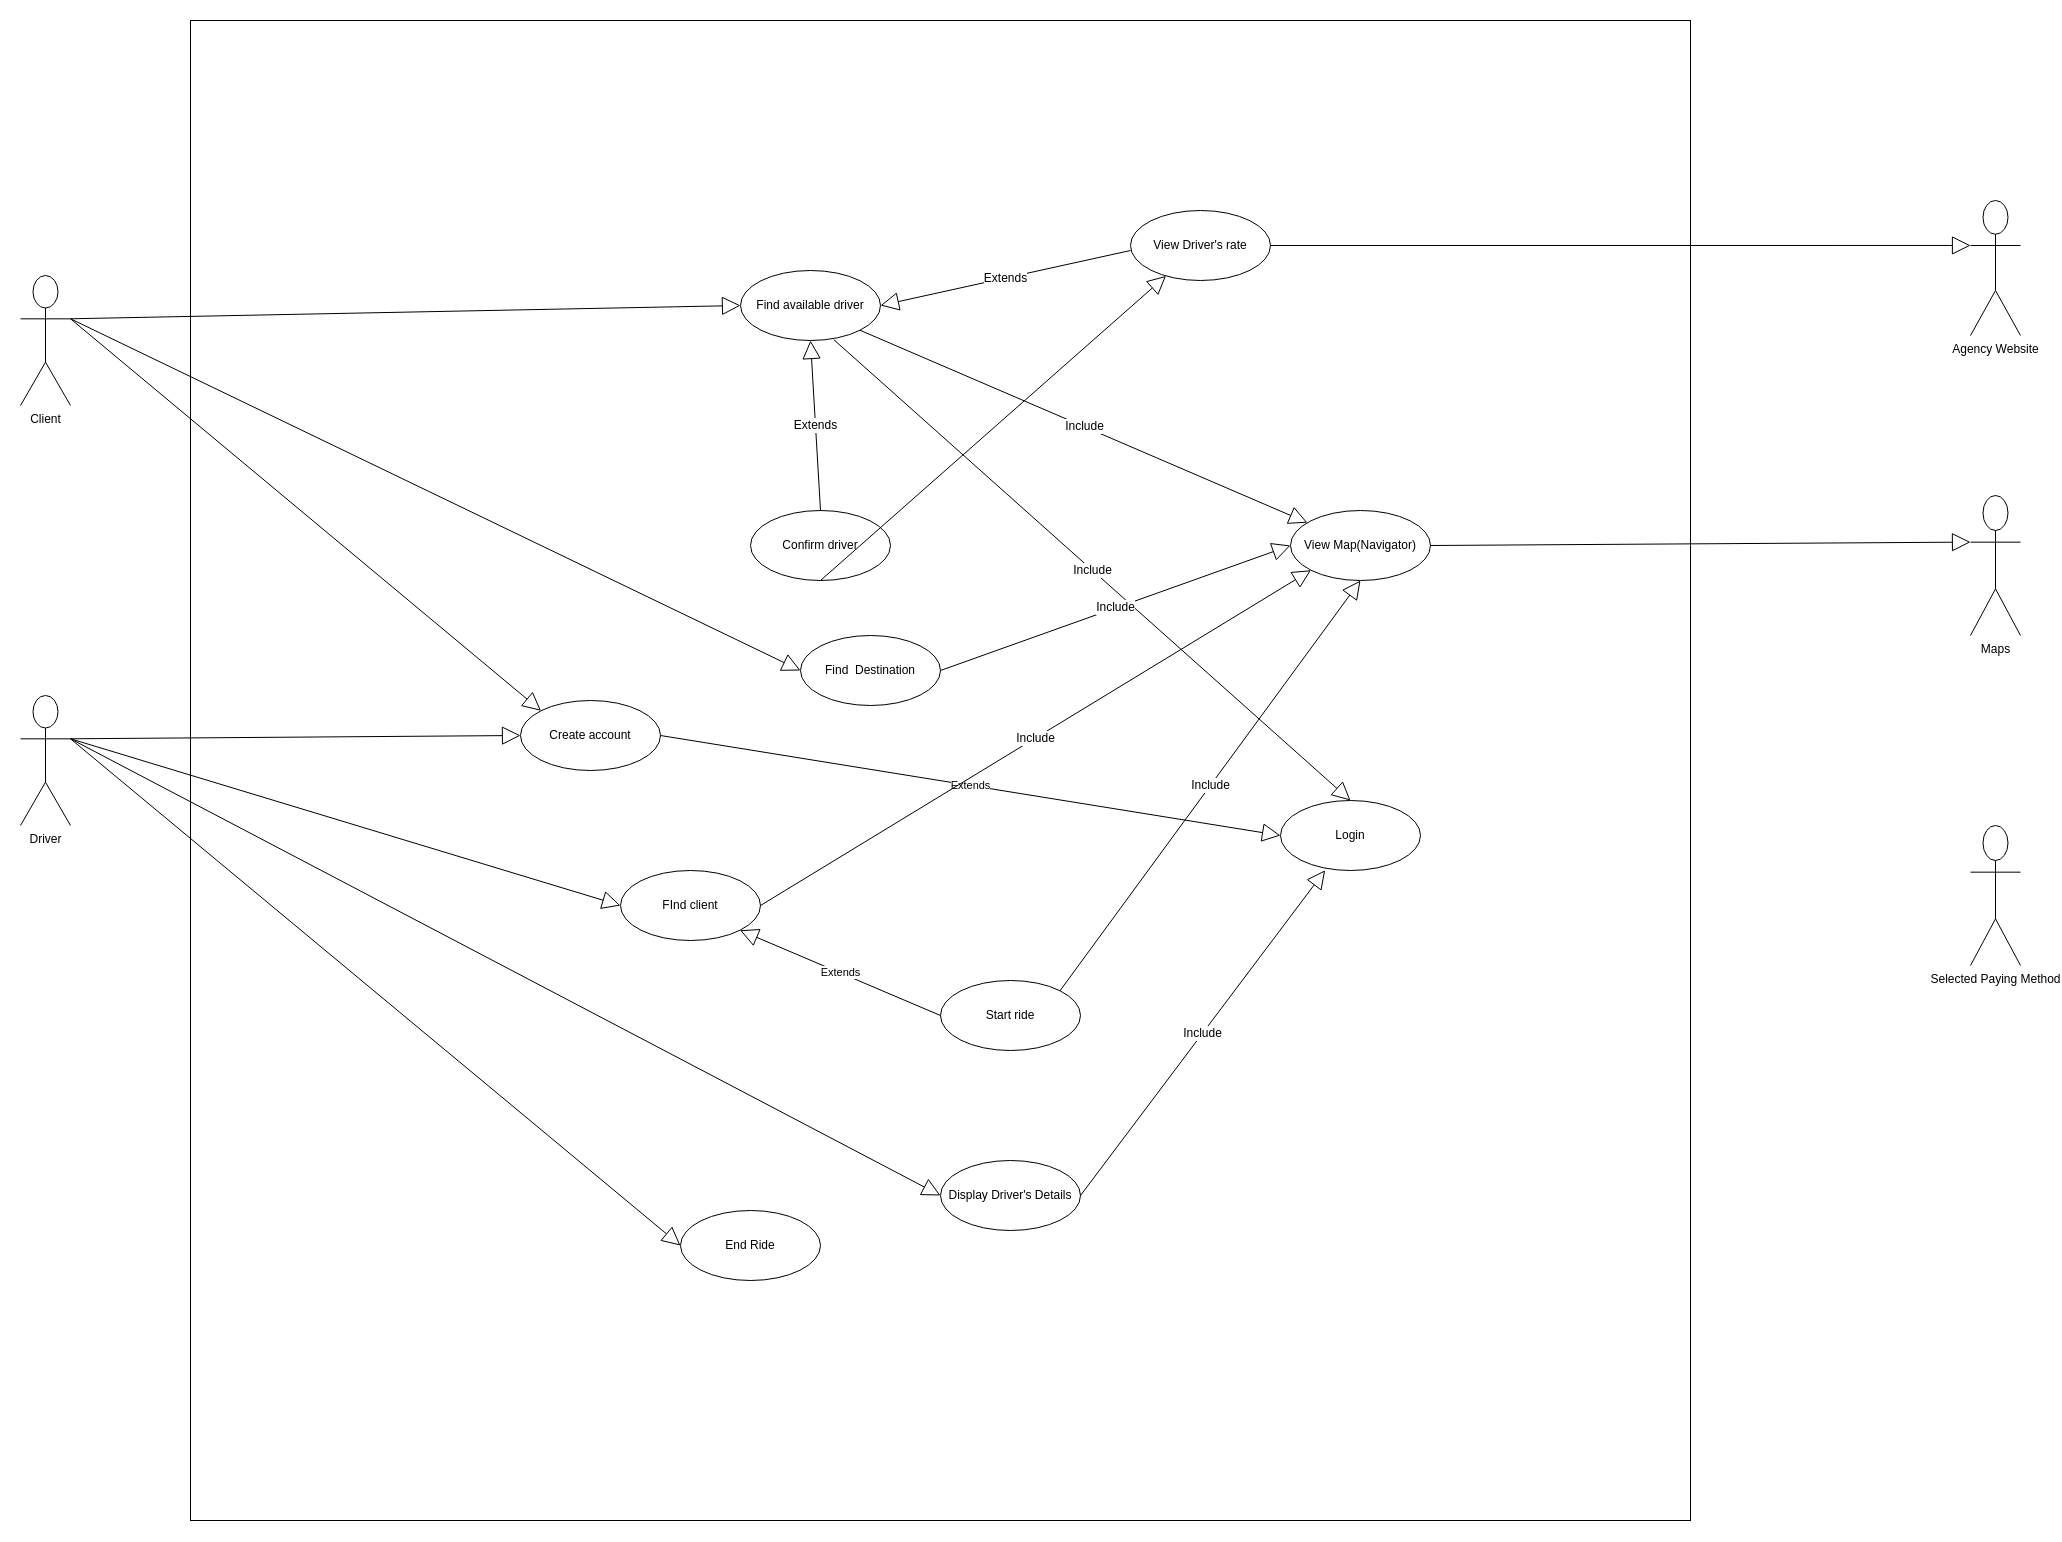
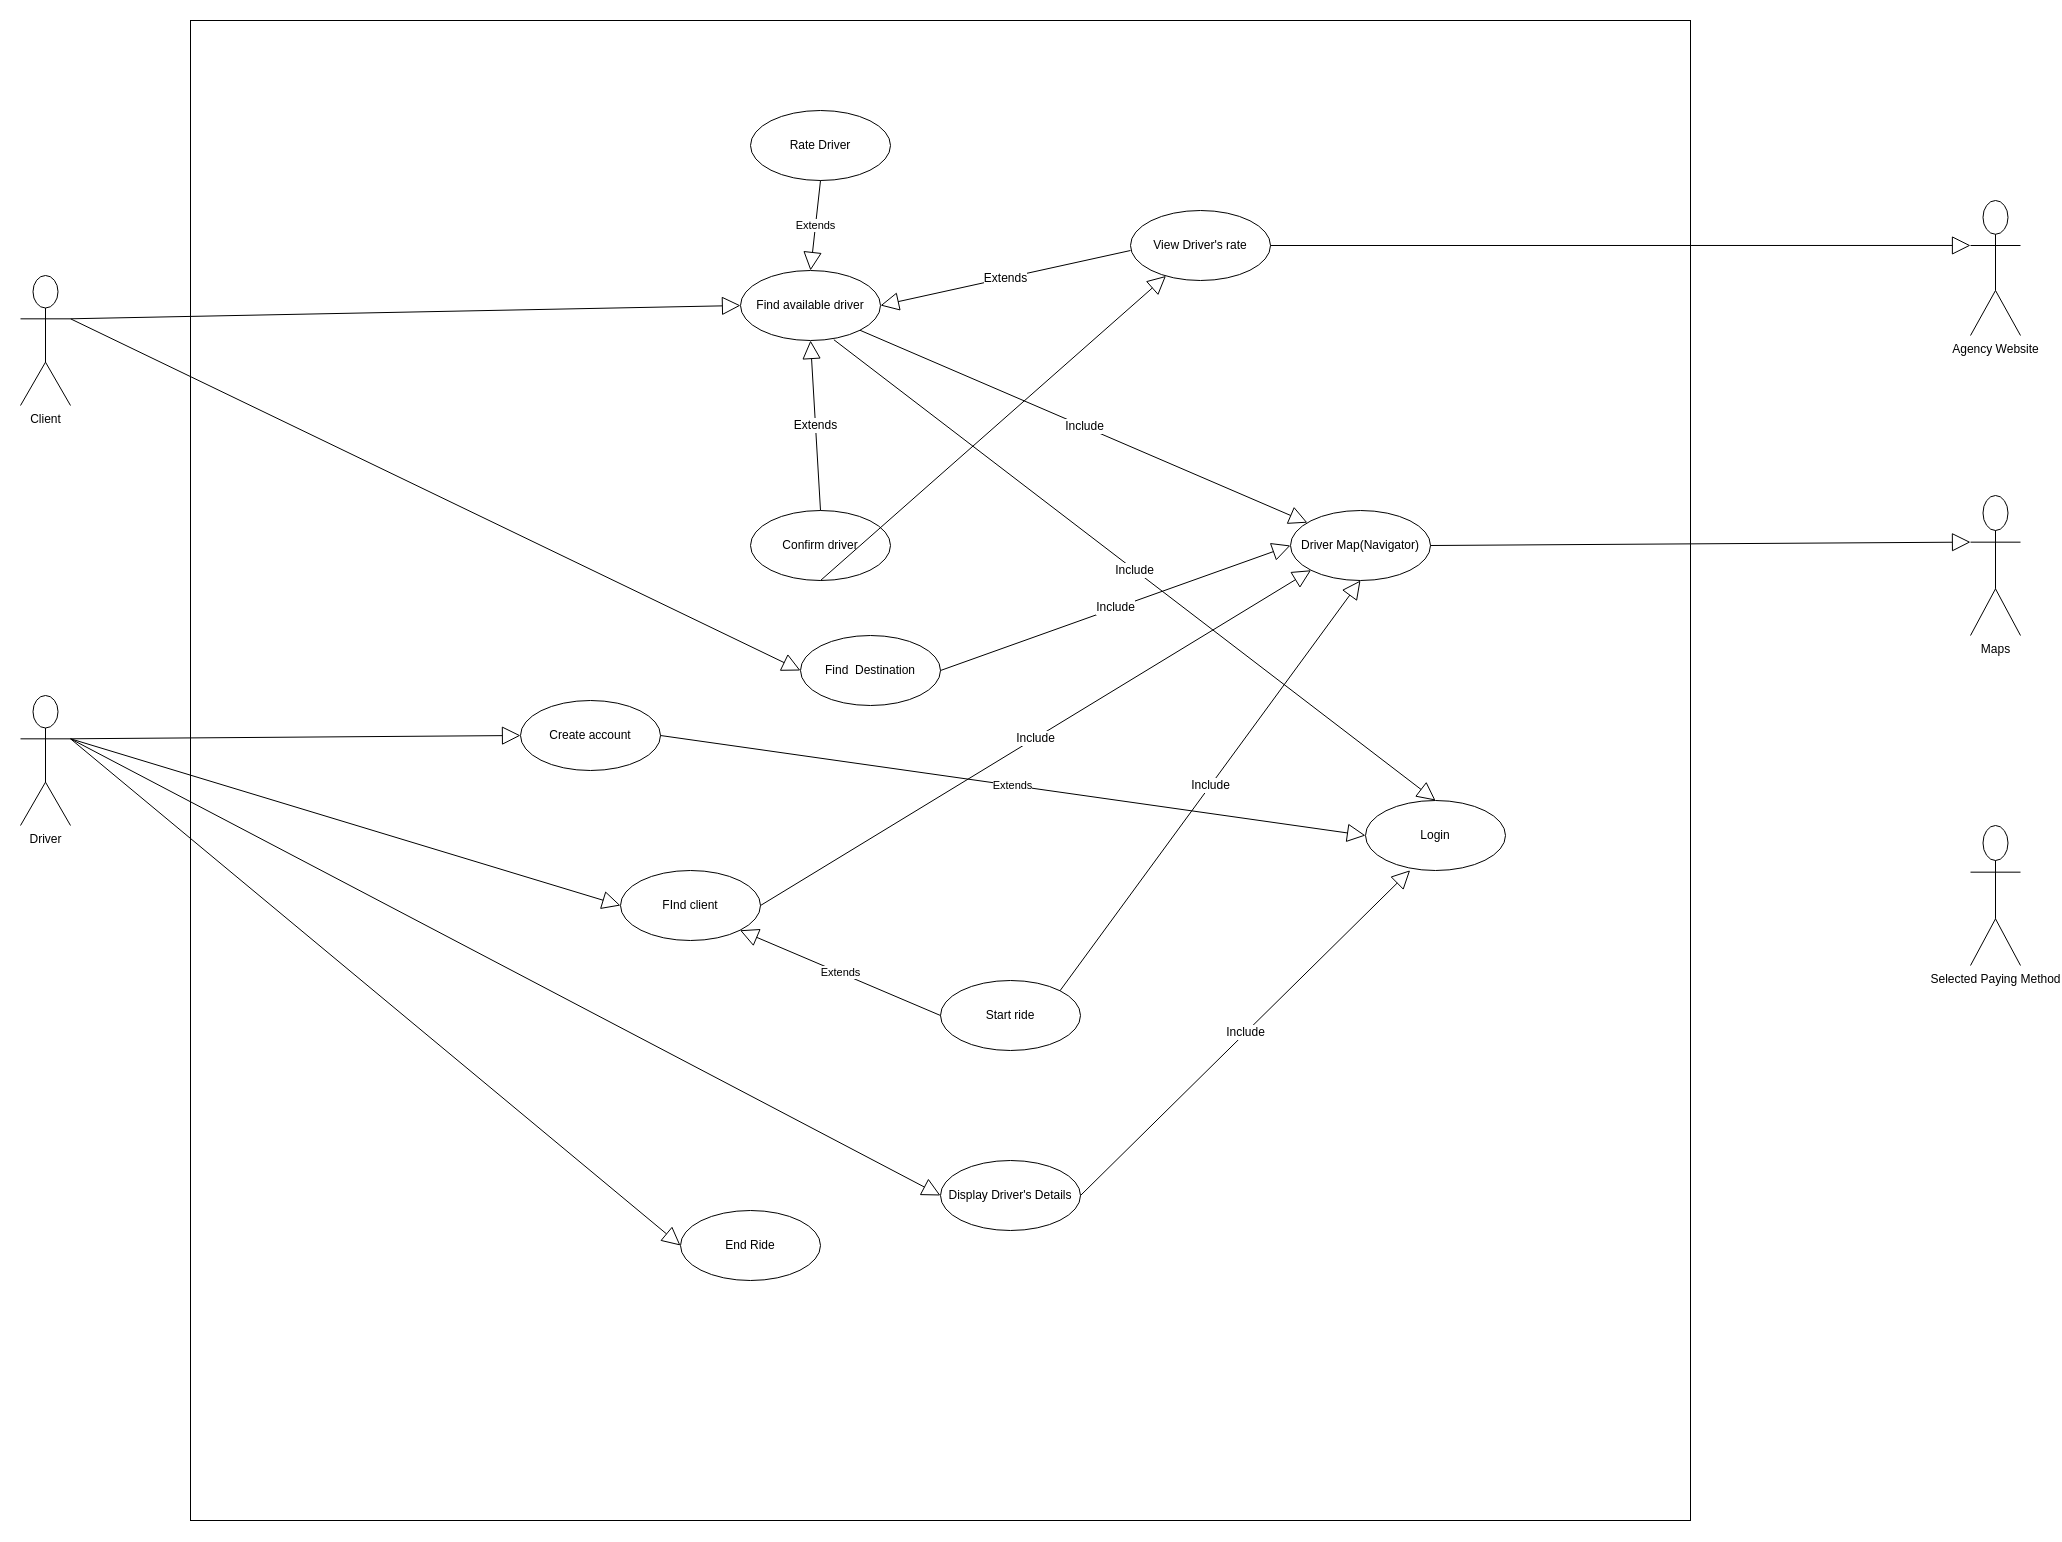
node "Rate Driver": added
edge "Rate Driver" -> "Find available driver": added, label "Extends"
edge "Client" -> "Create account": removed
node "View Map(Navigator)": label "View Map(Navigator)" -> "Driver Map(Navigator)"
node "Login": moved (1351, 836) -> (1436, 836)
